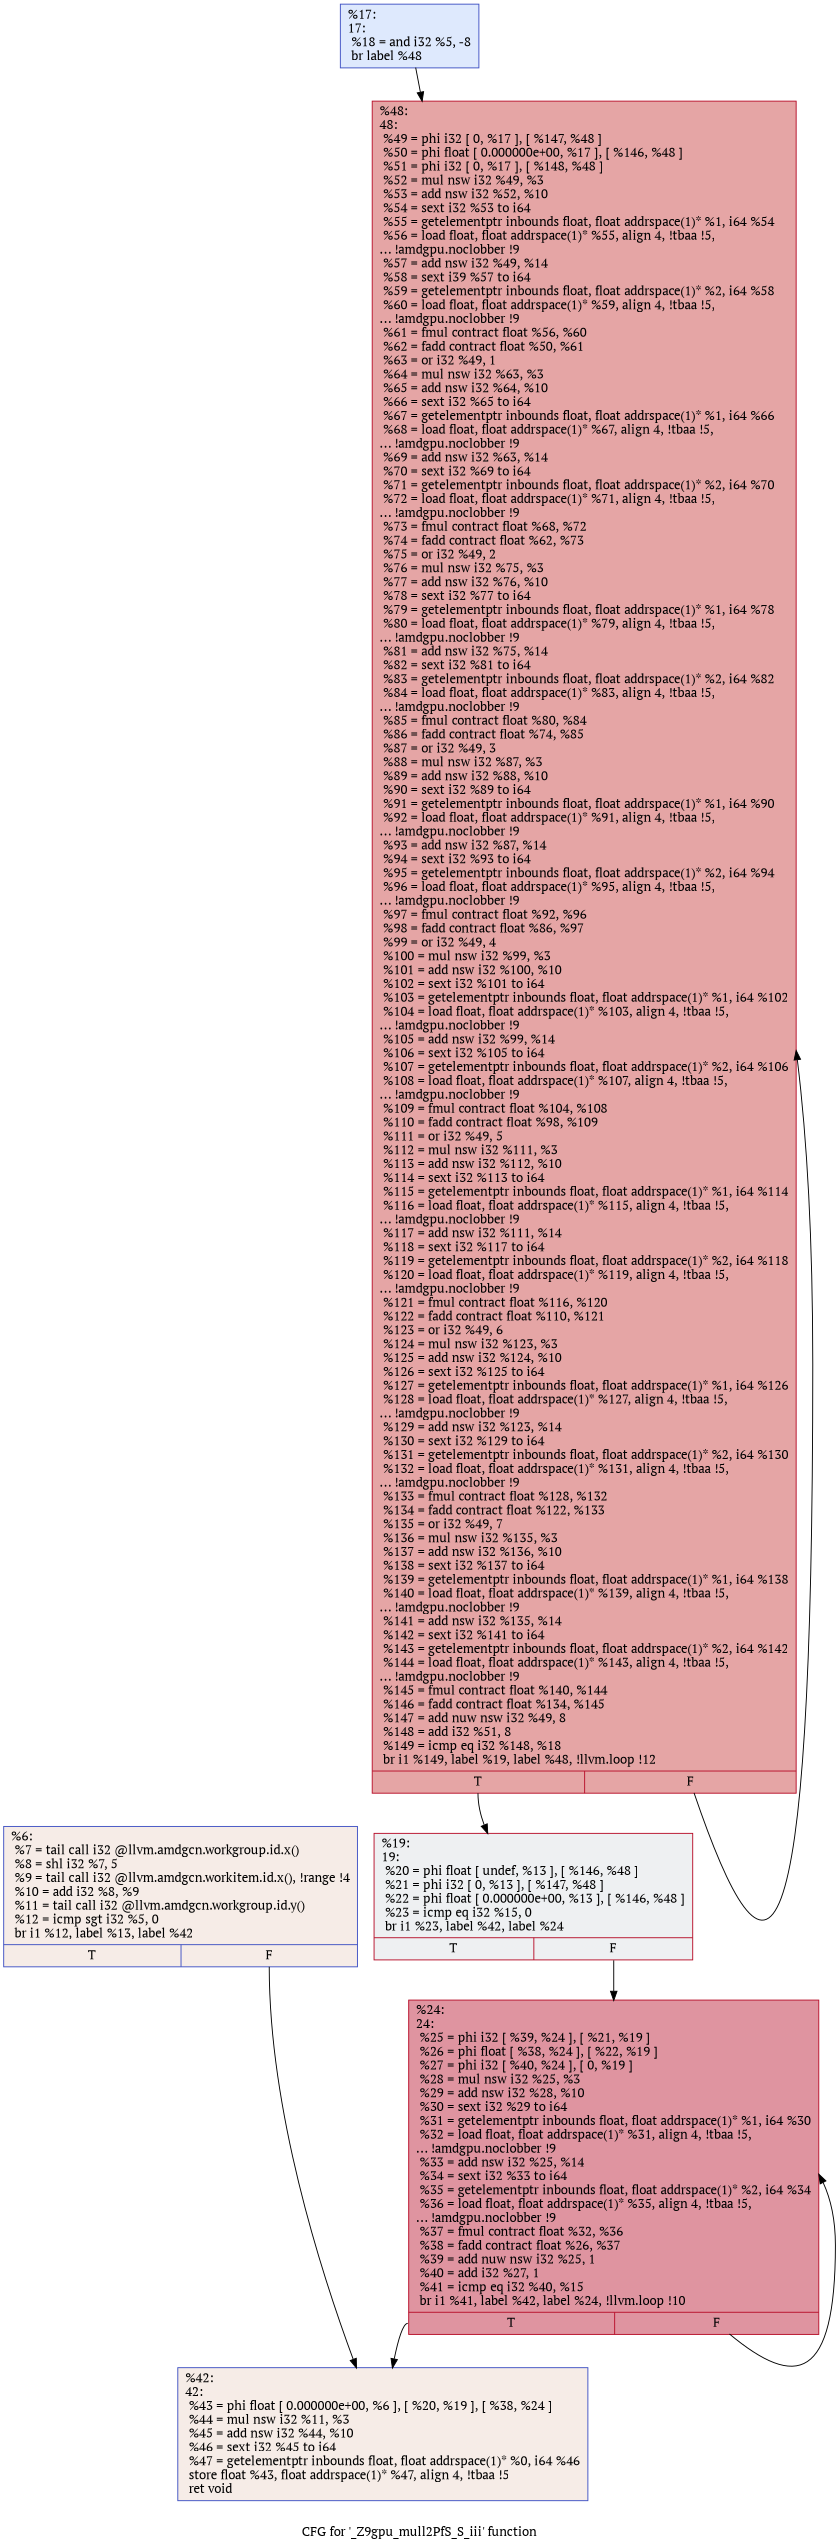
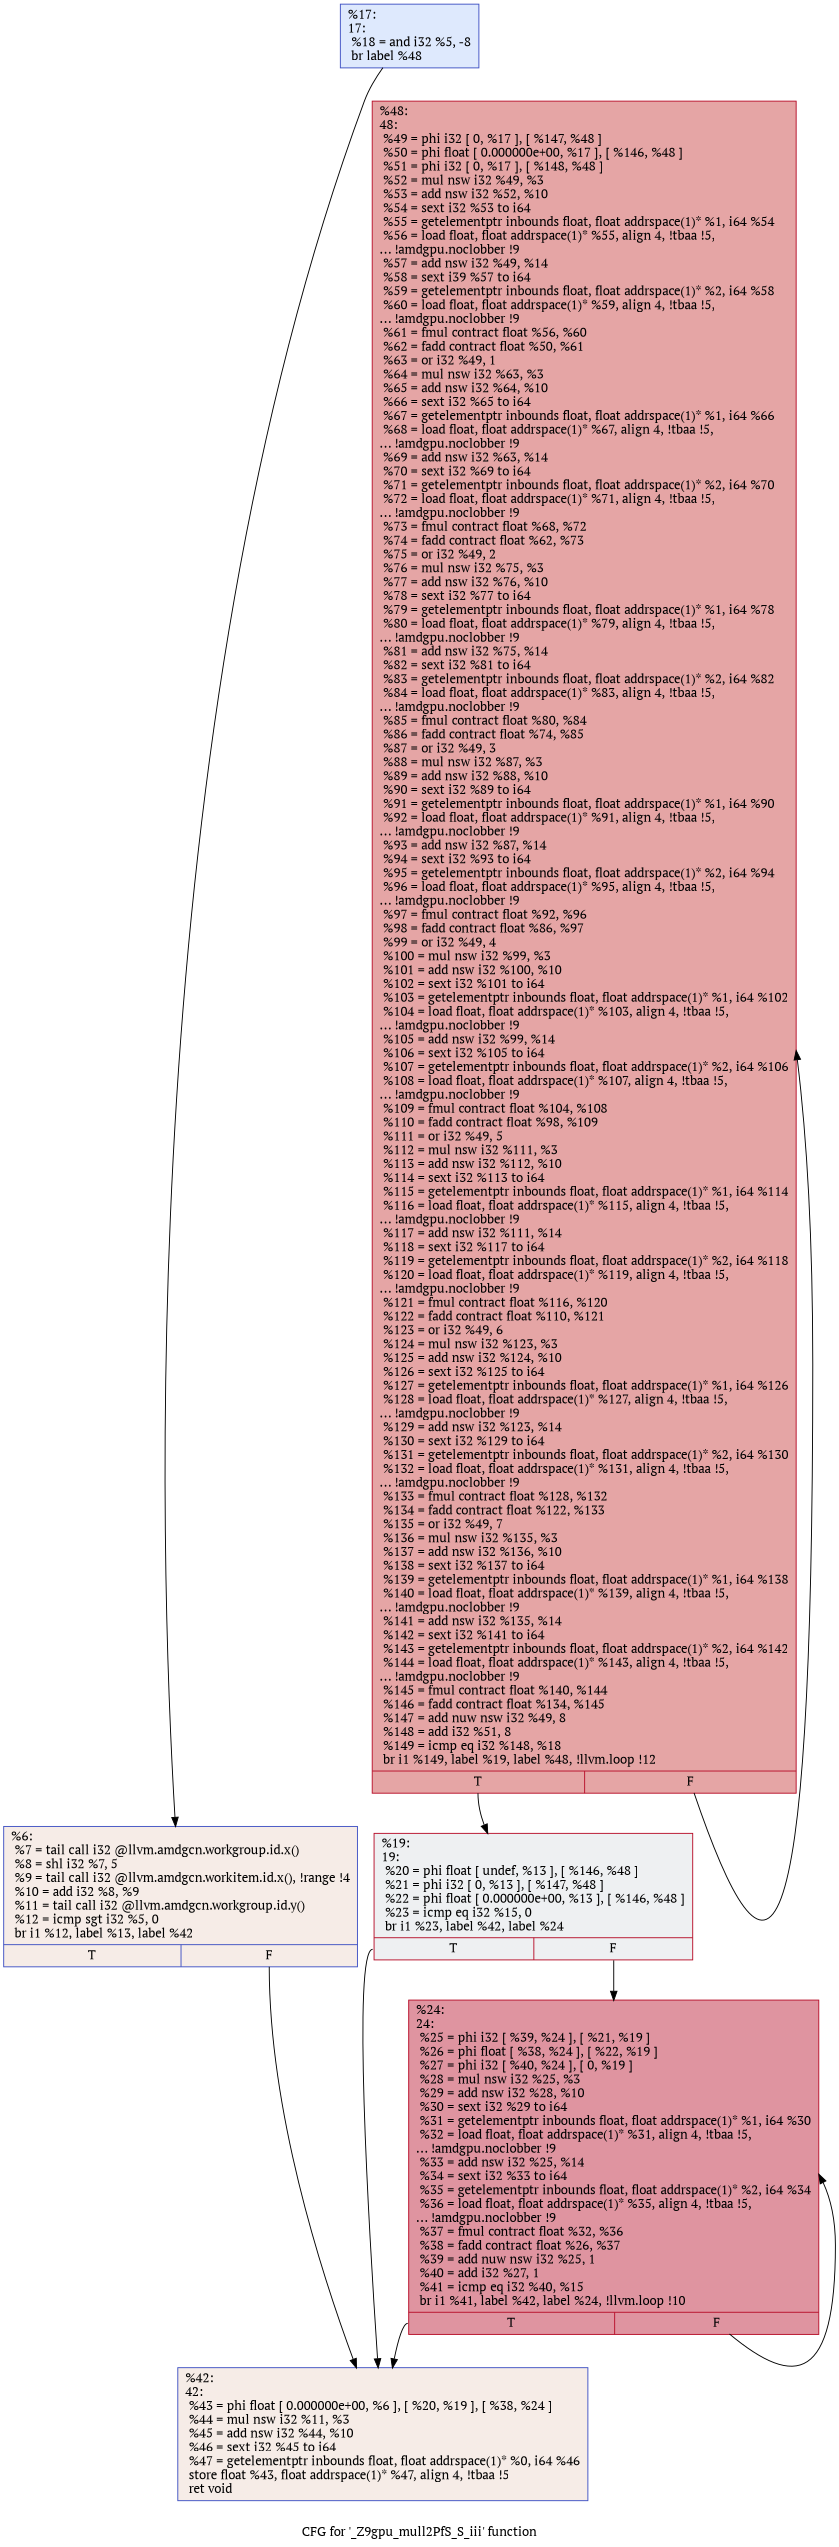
edge "%17:" -> "%48:": now "%17:" -> "%6:"
edge "%19:" -> "%42:": added
